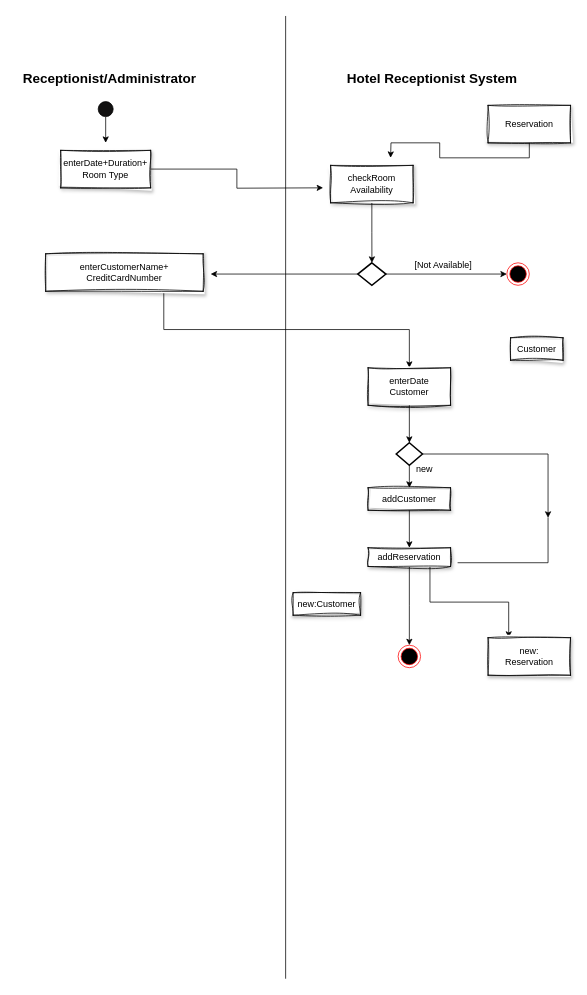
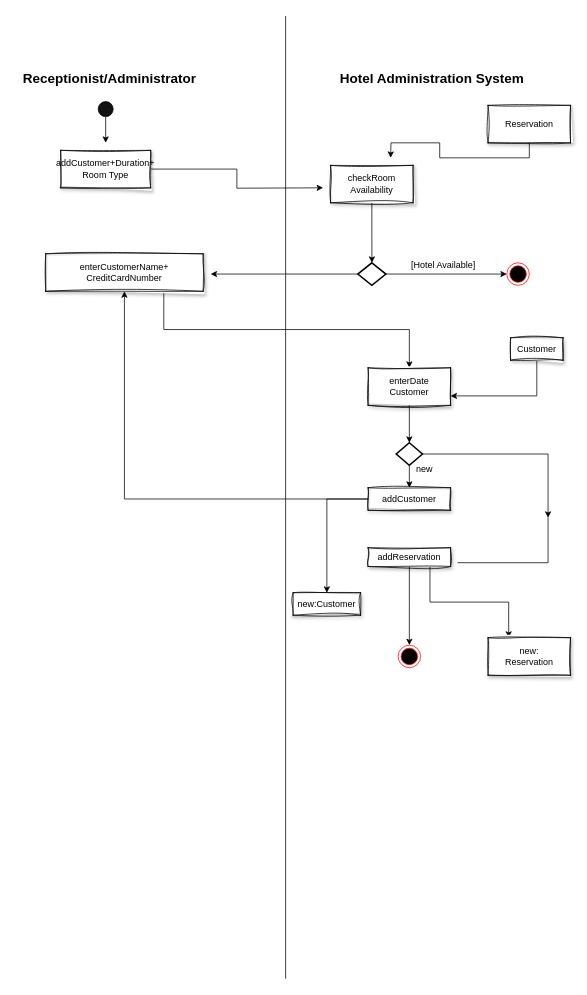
node "Hotel Receptionist System": label "Hotel Receptionist System" -> "Hotel Administration System"
node "enterDate+Duration+ Room Type": label "enterDate+Duration+ Room Type" -> "addCustomer+Duration+ Room Type"
node "[Not Available]": label "[Not Available]" -> "[Hotel Available]"
edge "Customer" -> "enterDate Customer": added
edge "addCustomer" -> "addReservation": now "addCustomer" -> "enterCustomerName+ CreditCardNumber"
edge "addCustomer" -> "new:Customer": added
